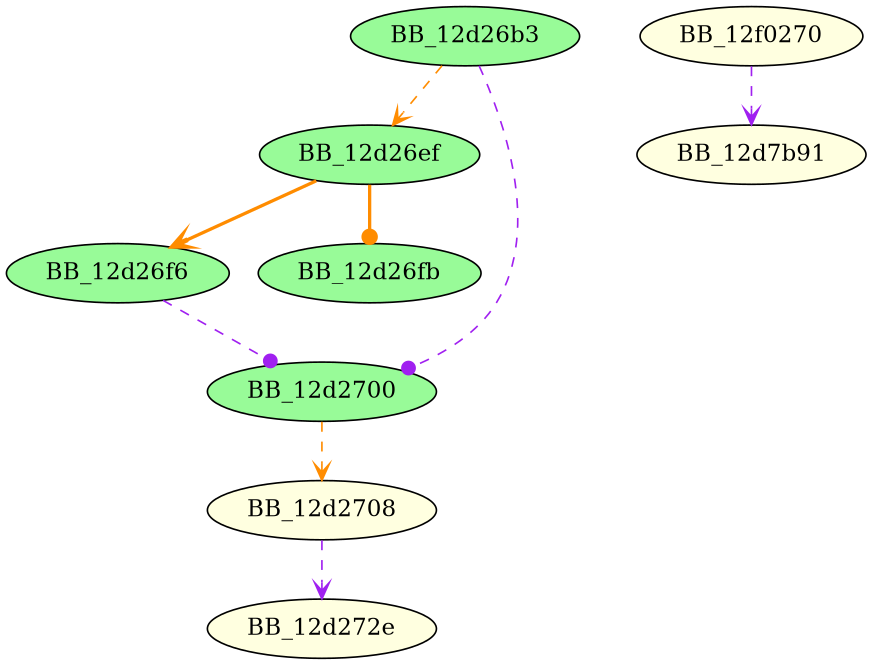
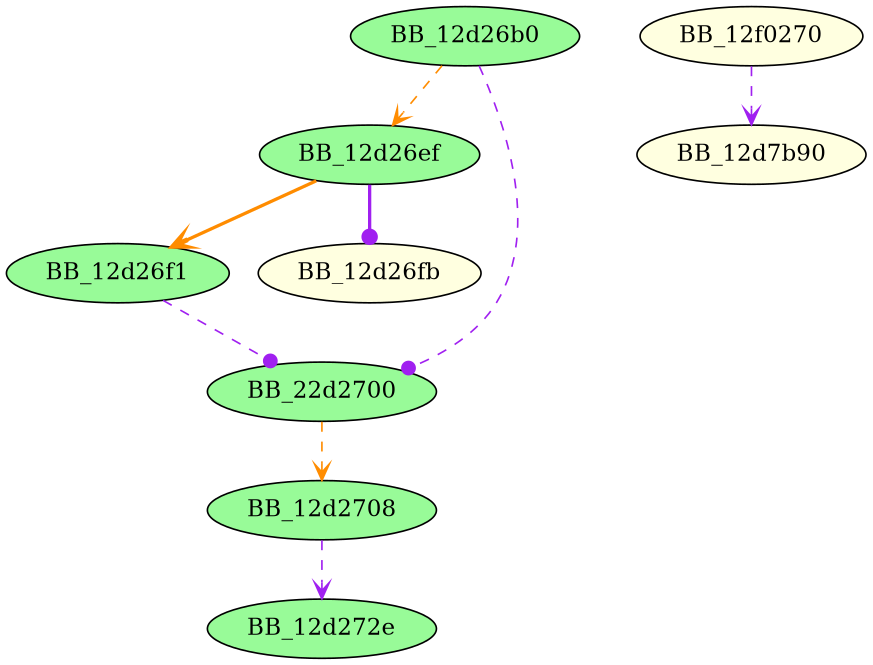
node "BB_12d26b3": label "BB_12d26b3" -> "BB_12d26b0"
node "BB_12d7b91": label "BB_12d7b91" -> "BB_12d7b90"
edge "BB_12d26ef" -> "BB_12d26fb": color darkorange -> purple
node "BB_12d26f6": label "BB_12d26f6" -> "BB_12d26f1"
node "BB_12d26fb": fillcolor palegreen -> lightyellow
node "BB_12d2700": label "BB_12d2700" -> "BB_22d2700"
node "BB_12d2708": fillcolor lightyellow -> palegreen
node "BB_12d272e": fillcolor lightyellow -> palegreen
